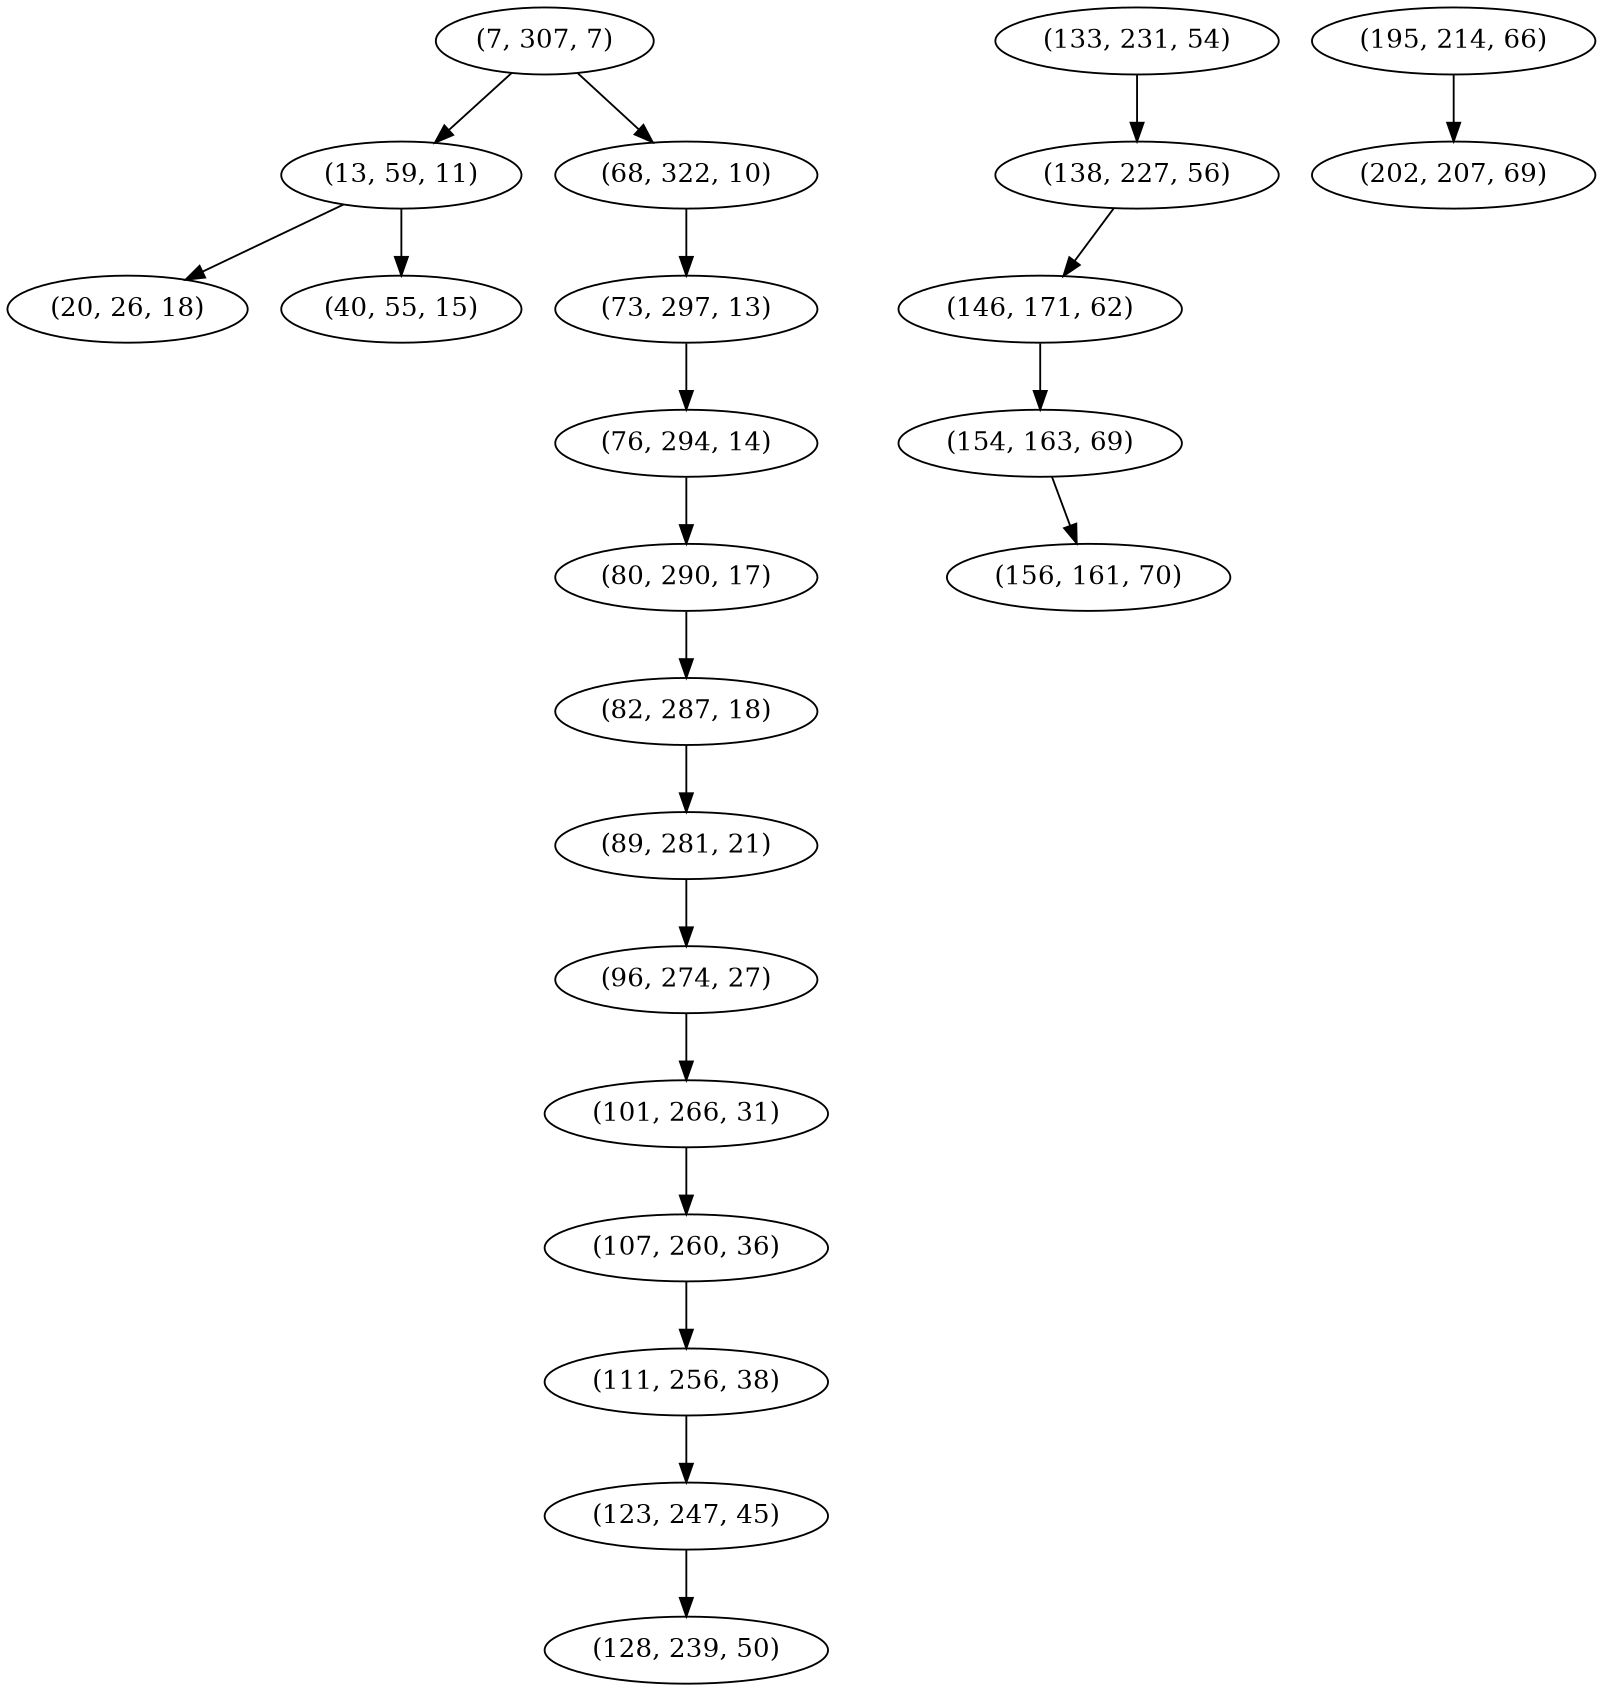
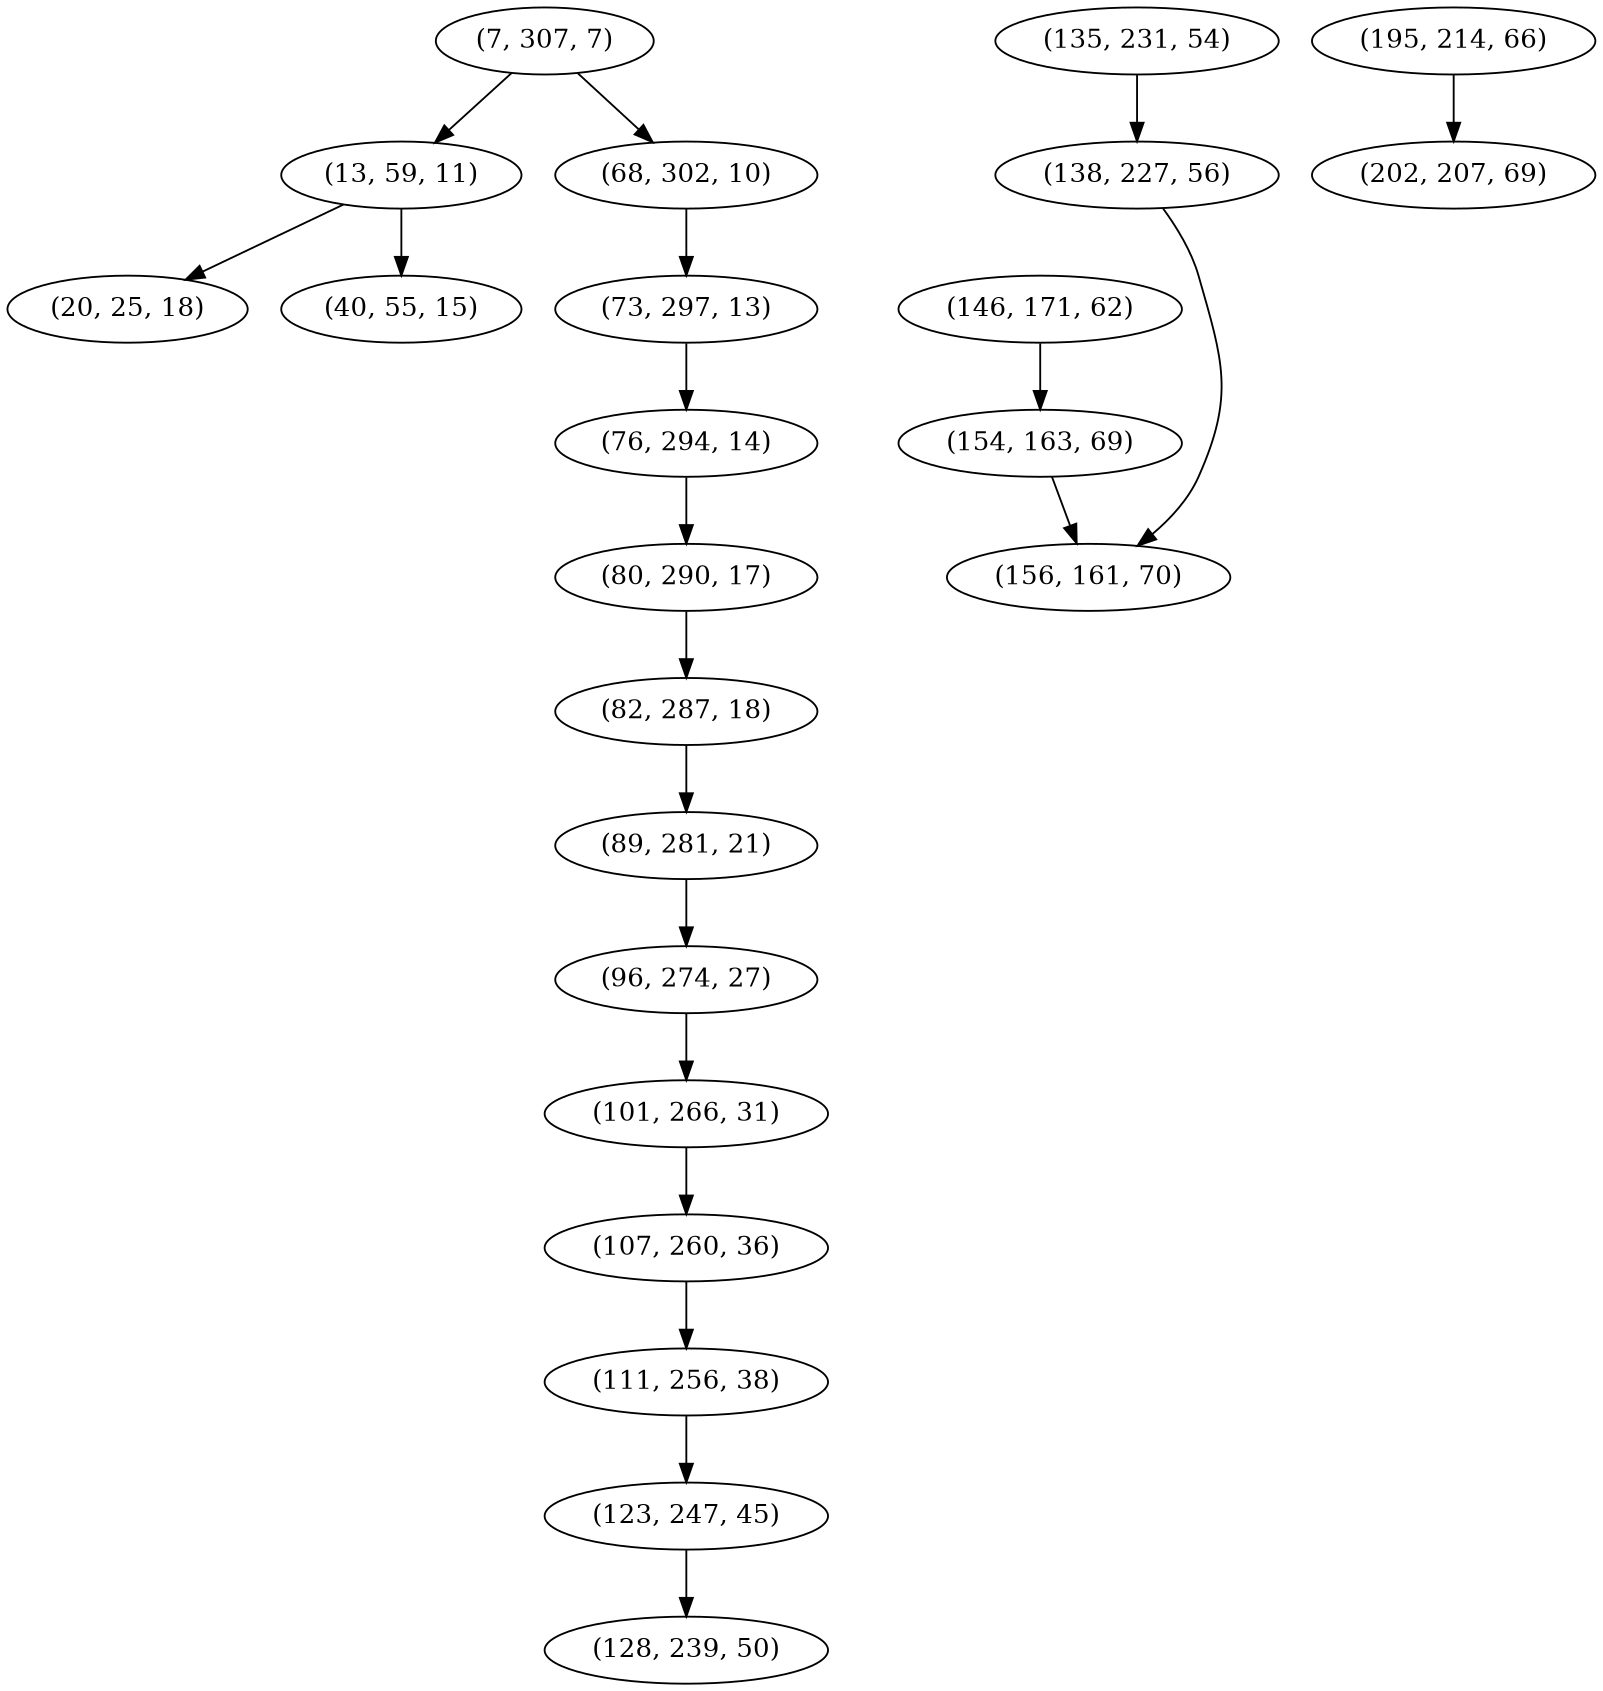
node "(133, 231, 54)": label "(133, 231, 54)" -> "(135, 231, 54)"
node "(68, 322, 10)": label "(68, 322, 10)" -> "(68, 302, 10)"
edge "(138, 227, 56)" -> "(146, 171, 62)": now "(138, 227, 56)" -> "(156, 161, 70)"
node "(20, 26, 18)": label "(20, 26, 18)" -> "(20, 25, 18)"
